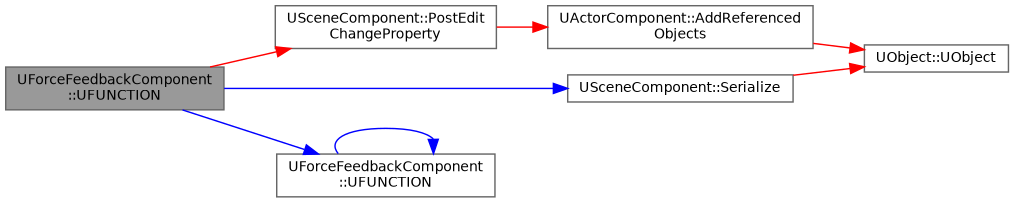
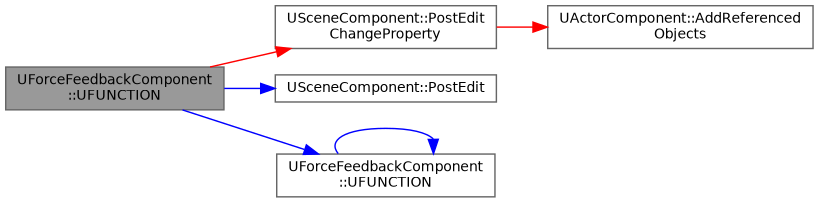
node "UObject::UObject": removed
node "USceneComponent::Serialize": label "USceneComponent::Serialize" -> "USceneComponent::PostEdit"
